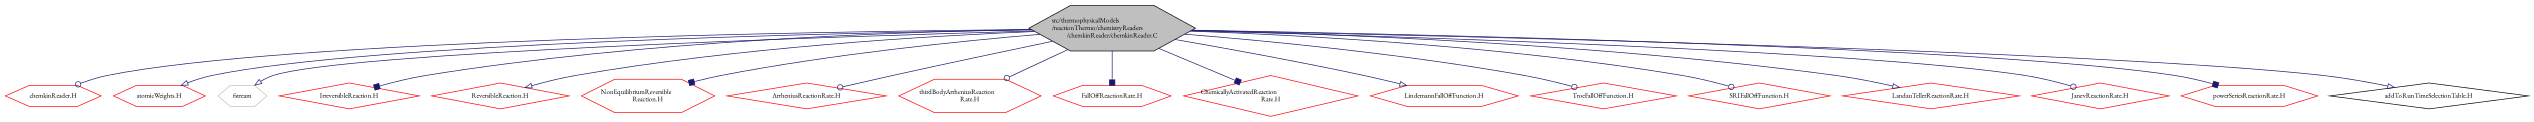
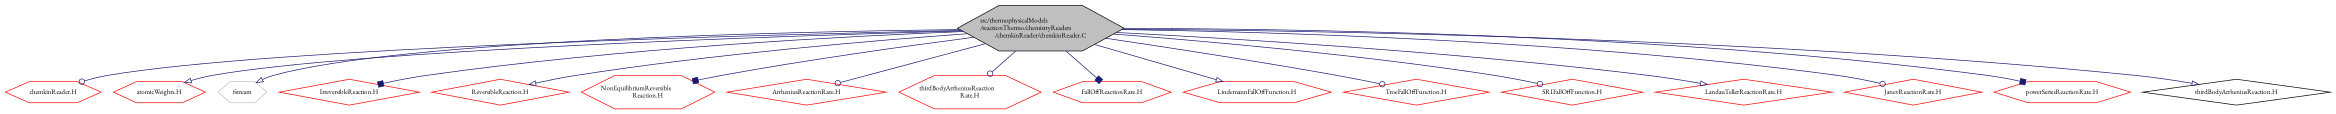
node "ChemicallyActivatedReaction Rate.H": removed
node "addToRunTimeSelectionTable.H": label "addToRunTimeSelectionTable.H" -> "thirdBodyArrheniusReaction.H"
